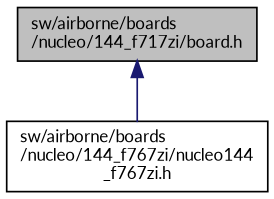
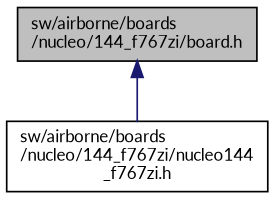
node "sw/airborne/boards /nucleo/144_f717zi/board.h": label "sw/airborne/boards /nucleo/144_f717zi/board.h" -> "sw/airborne/boards /nucleo/144_f767zi/board.h"
